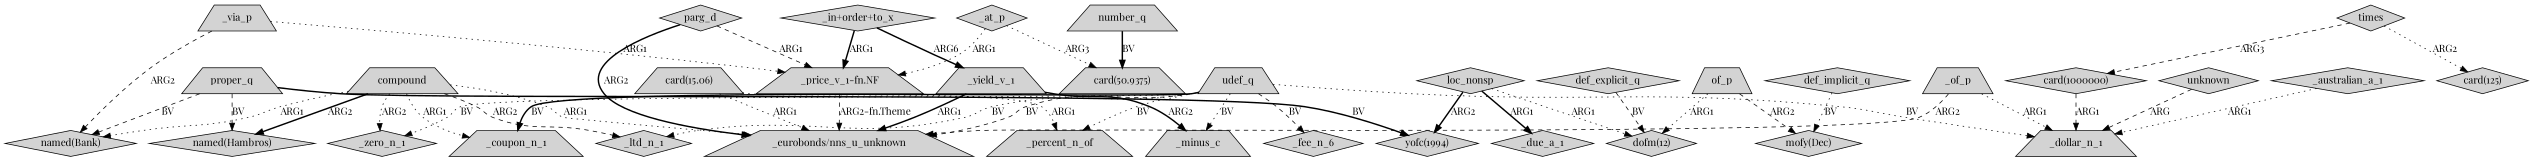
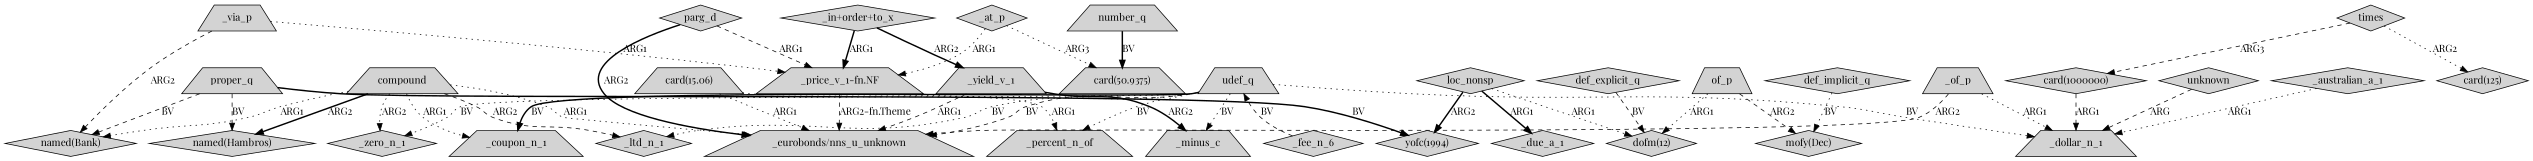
edge "_in+order+to_x" -> "_yield_v_1": label "ARG6" -> "ARG2"
edge "udef_q" -> "_fee_n_6": reversed
edge "_yield_v_1" -> "_eurobonds/nns_u_unknown": style bold -> dashed
